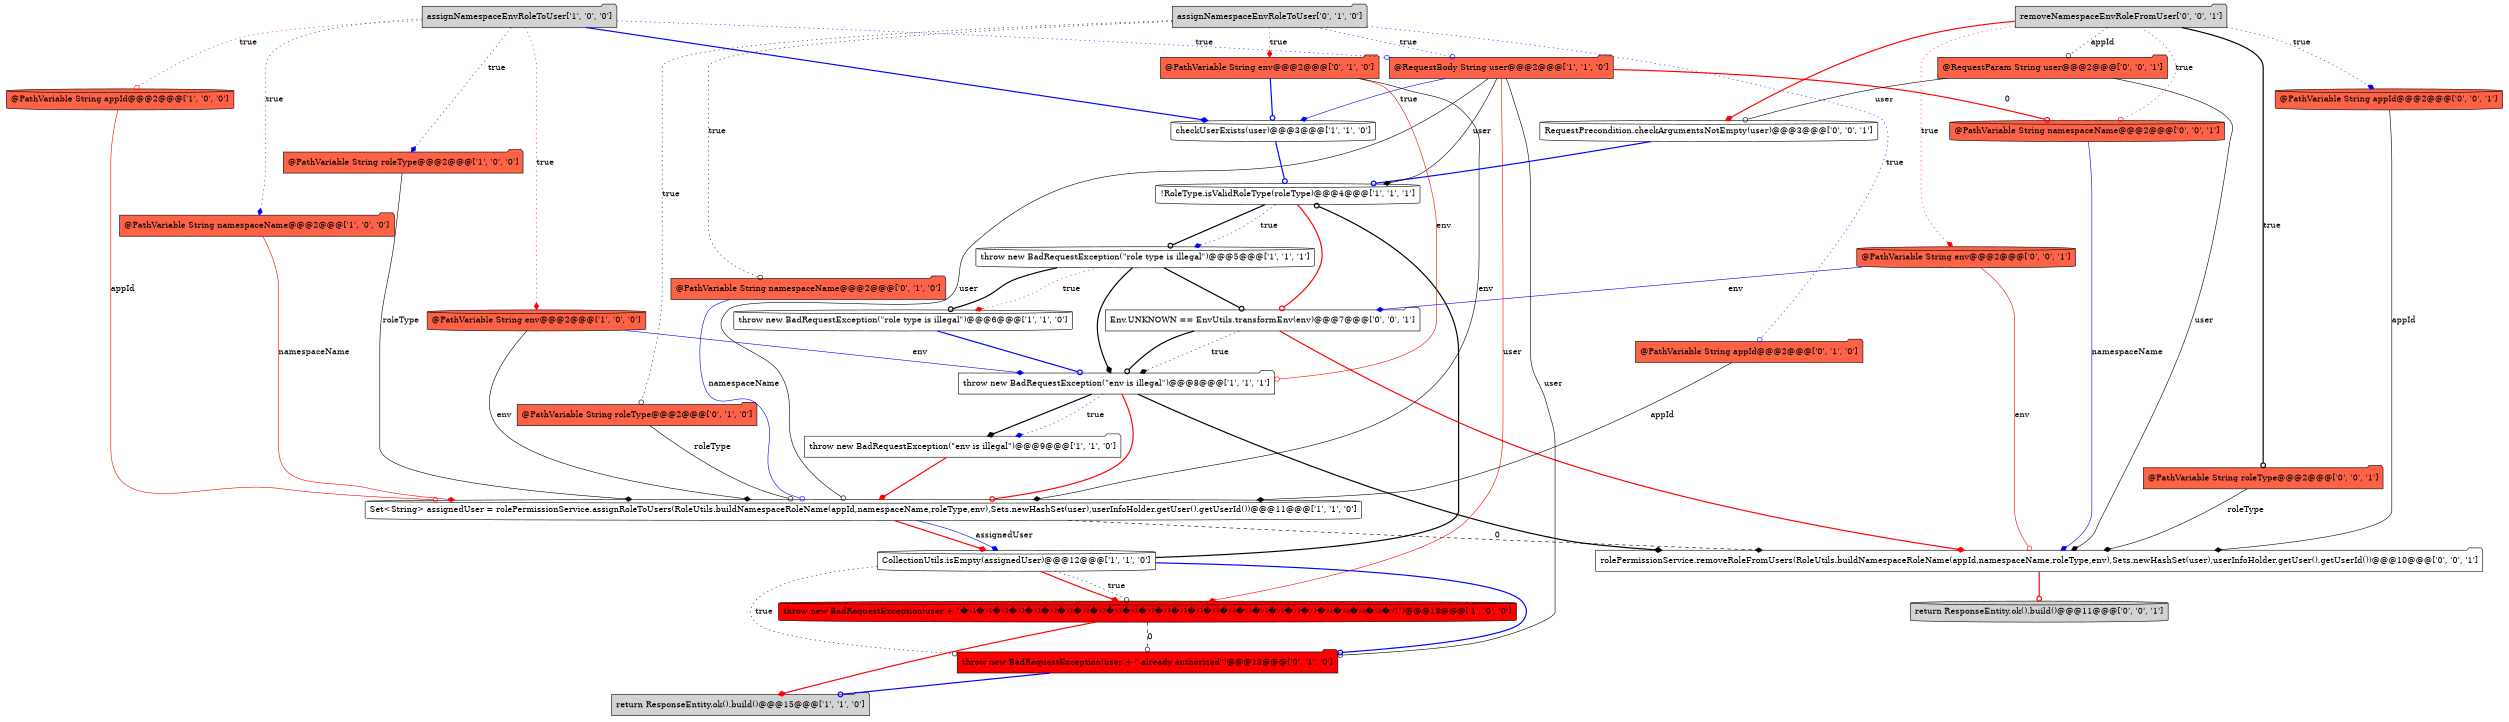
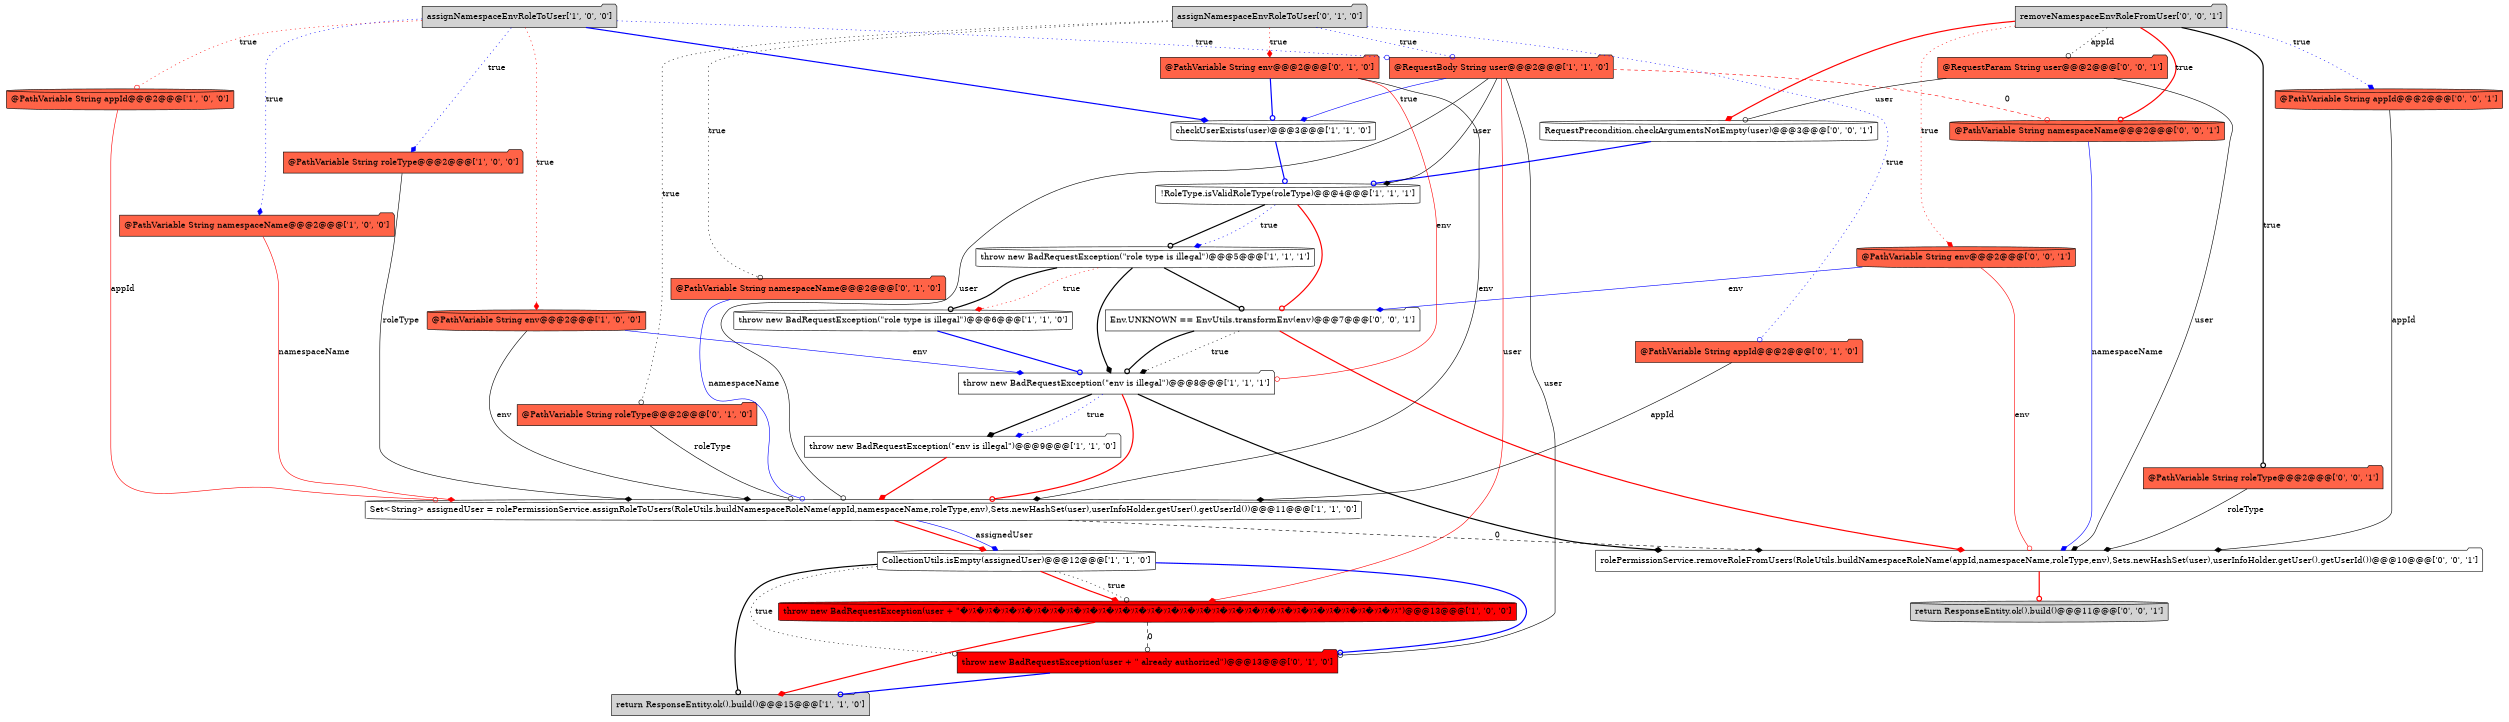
edge "removeNamespaceEnvRoleFromUser['0', '0', '1']" -> "@PathVariable String namespaceName@@@2@@@['0', '0', '1']": style dotted -> bold
edge "@RequestBody String user@@@2@@@['1', '1', '0']" -> "@PathVariable String namespaceName@@@2@@@['0', '0', '1']": style bold -> dashed
edge "CollectionUtils.isEmpty(assignedUser)@@@12@@@['1', '1', '0']" -> "!RoleType.isValidRoleType(roleType)@@@4@@@['1', '1', '1']": now "CollectionUtils.isEmpty(assignedUser)@@@12@@@['1', '1', '0']" -> "return ResponseEntity.ok().build()@@@15@@@['1', '1', '0']"
